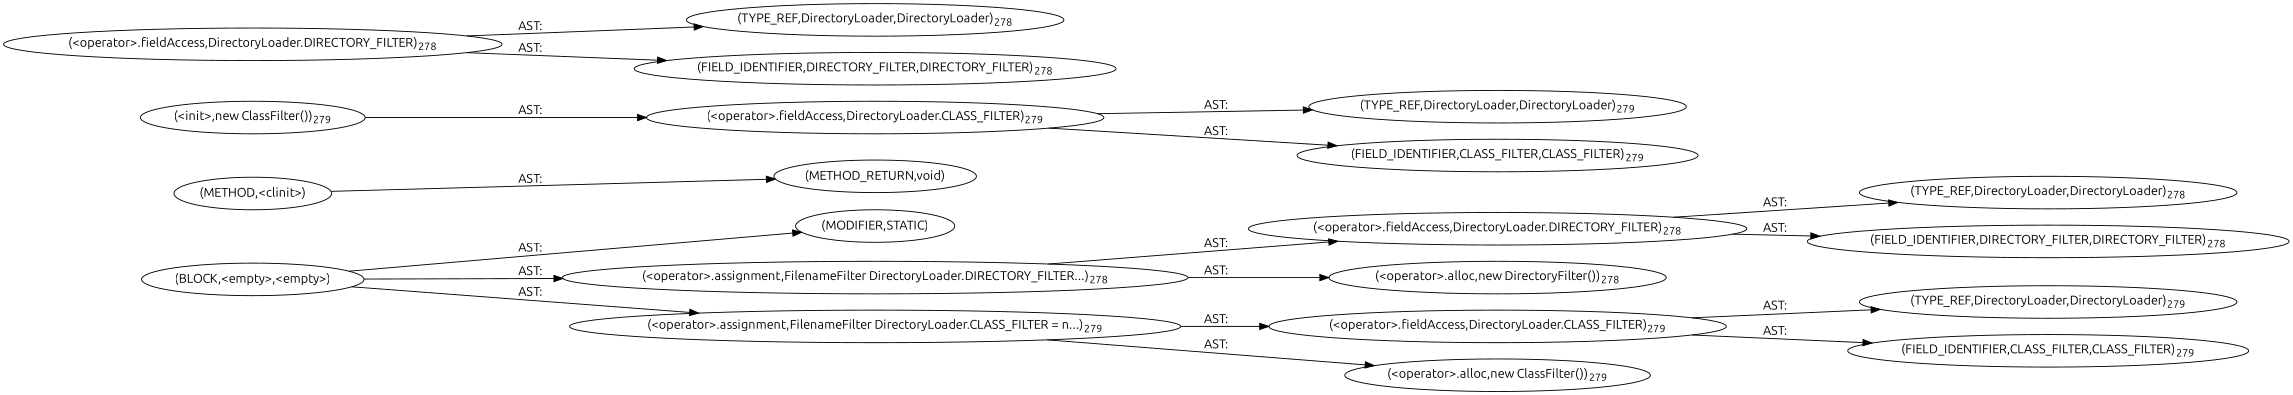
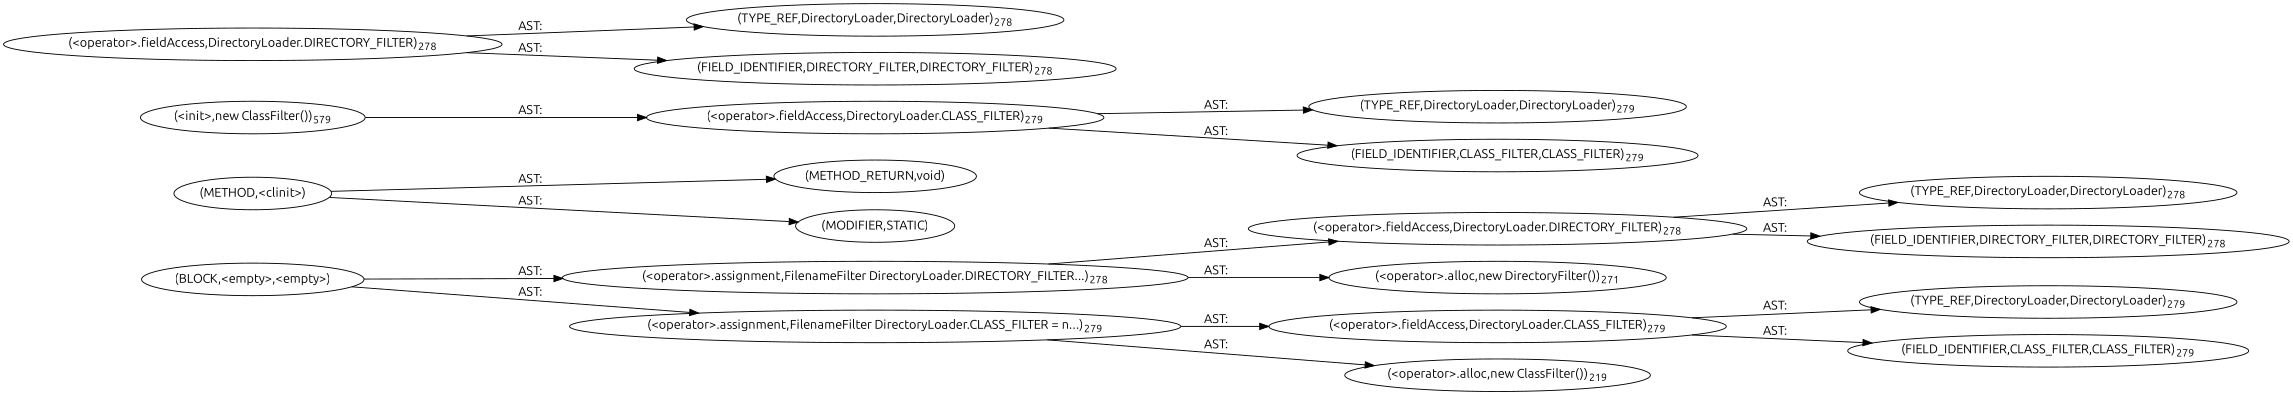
node "(<init>,new ClassFilter())": text "279" -> "579"
edge "(BLOCK,<empty>,<empty>)" -> "(MODIFIER,STATIC)": now "(METHOD,<clinit>)" -> "(MODIFIER,STATIC)"
node "(<operator>.alloc,new DirectoryFilter())": text "278" -> "271"
node "(<operator>.alloc,new ClassFilter())": text "279" -> "219"
